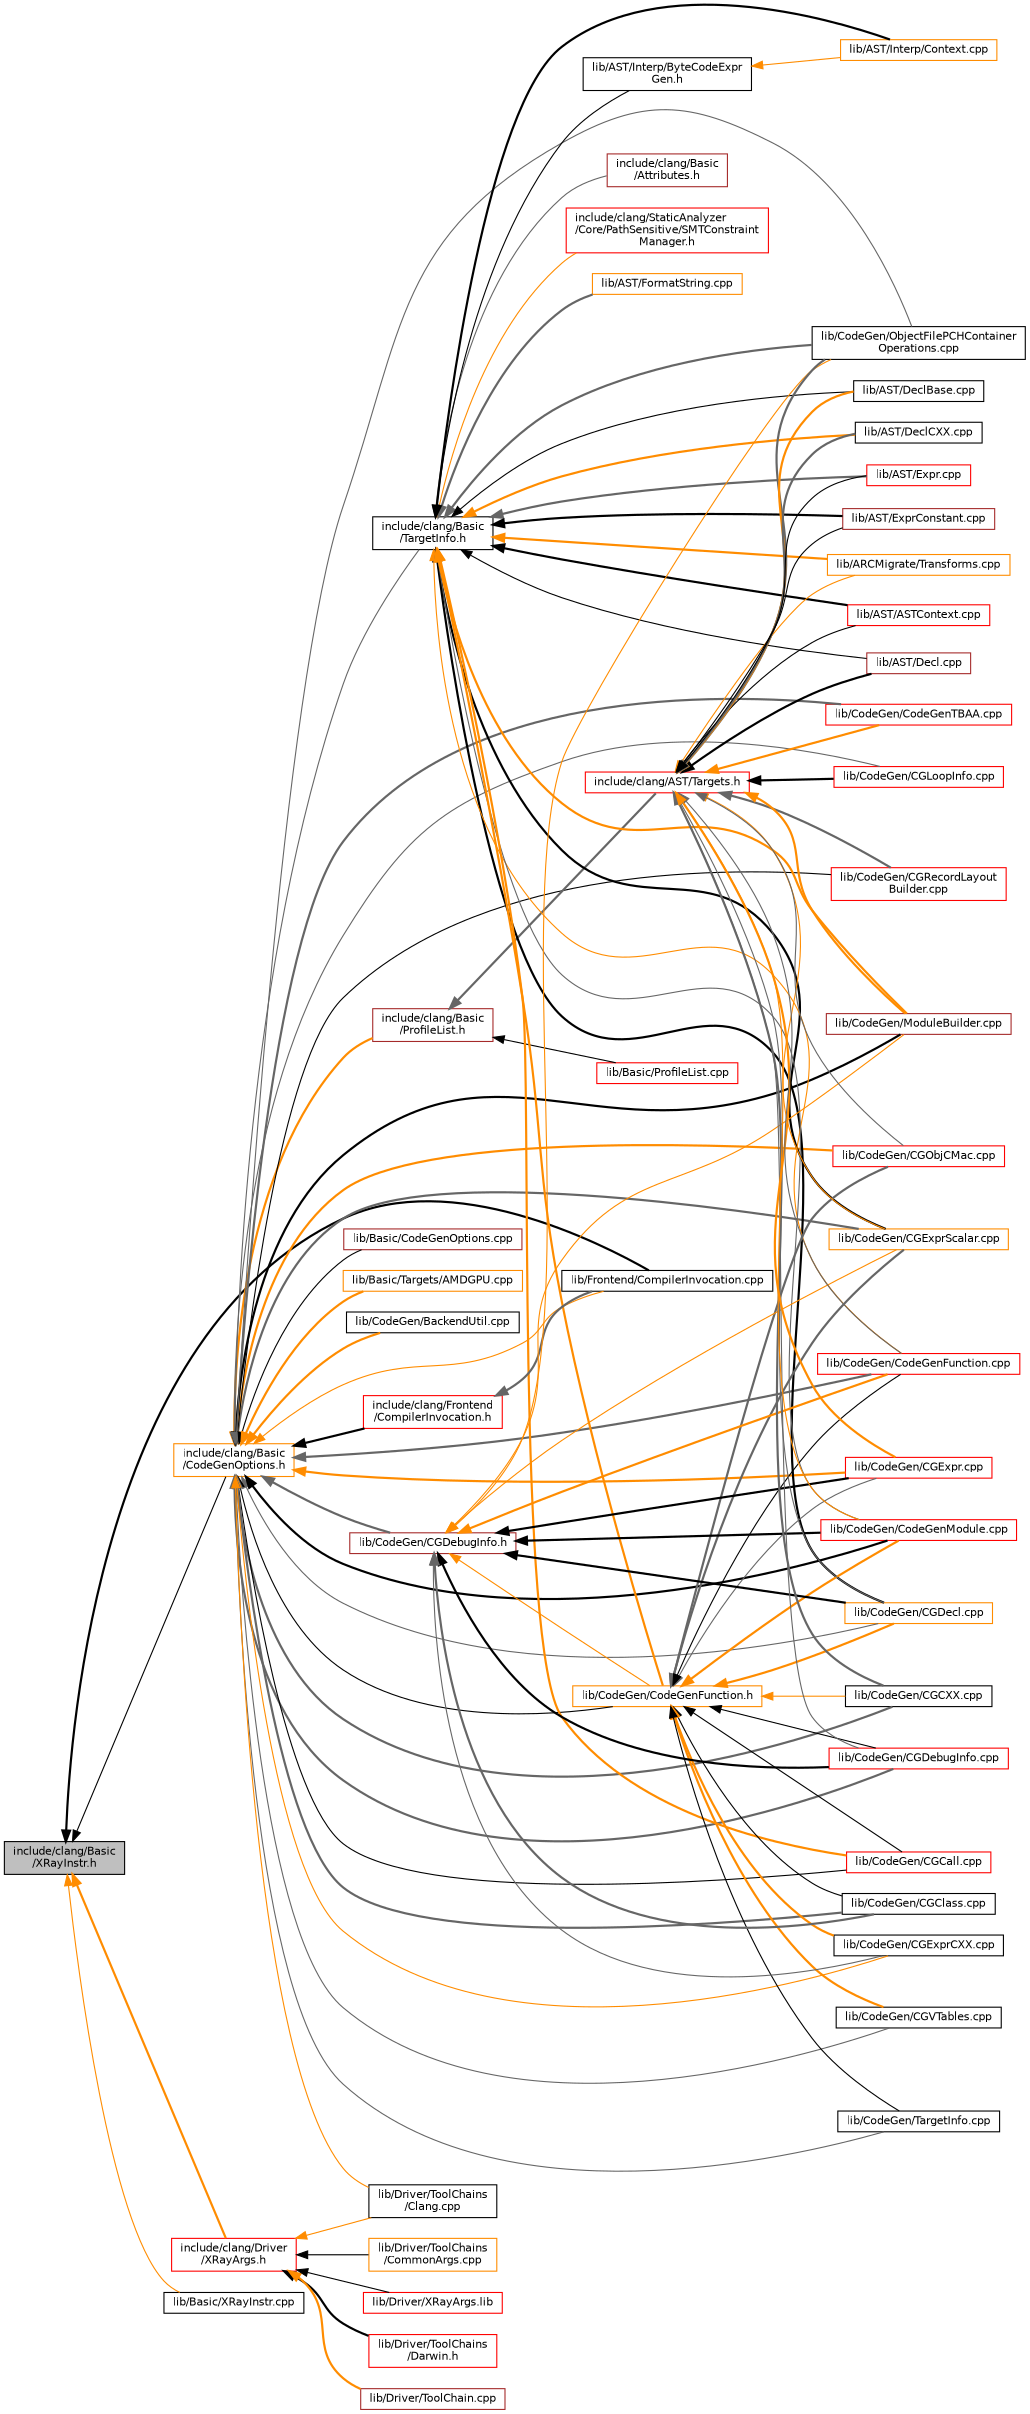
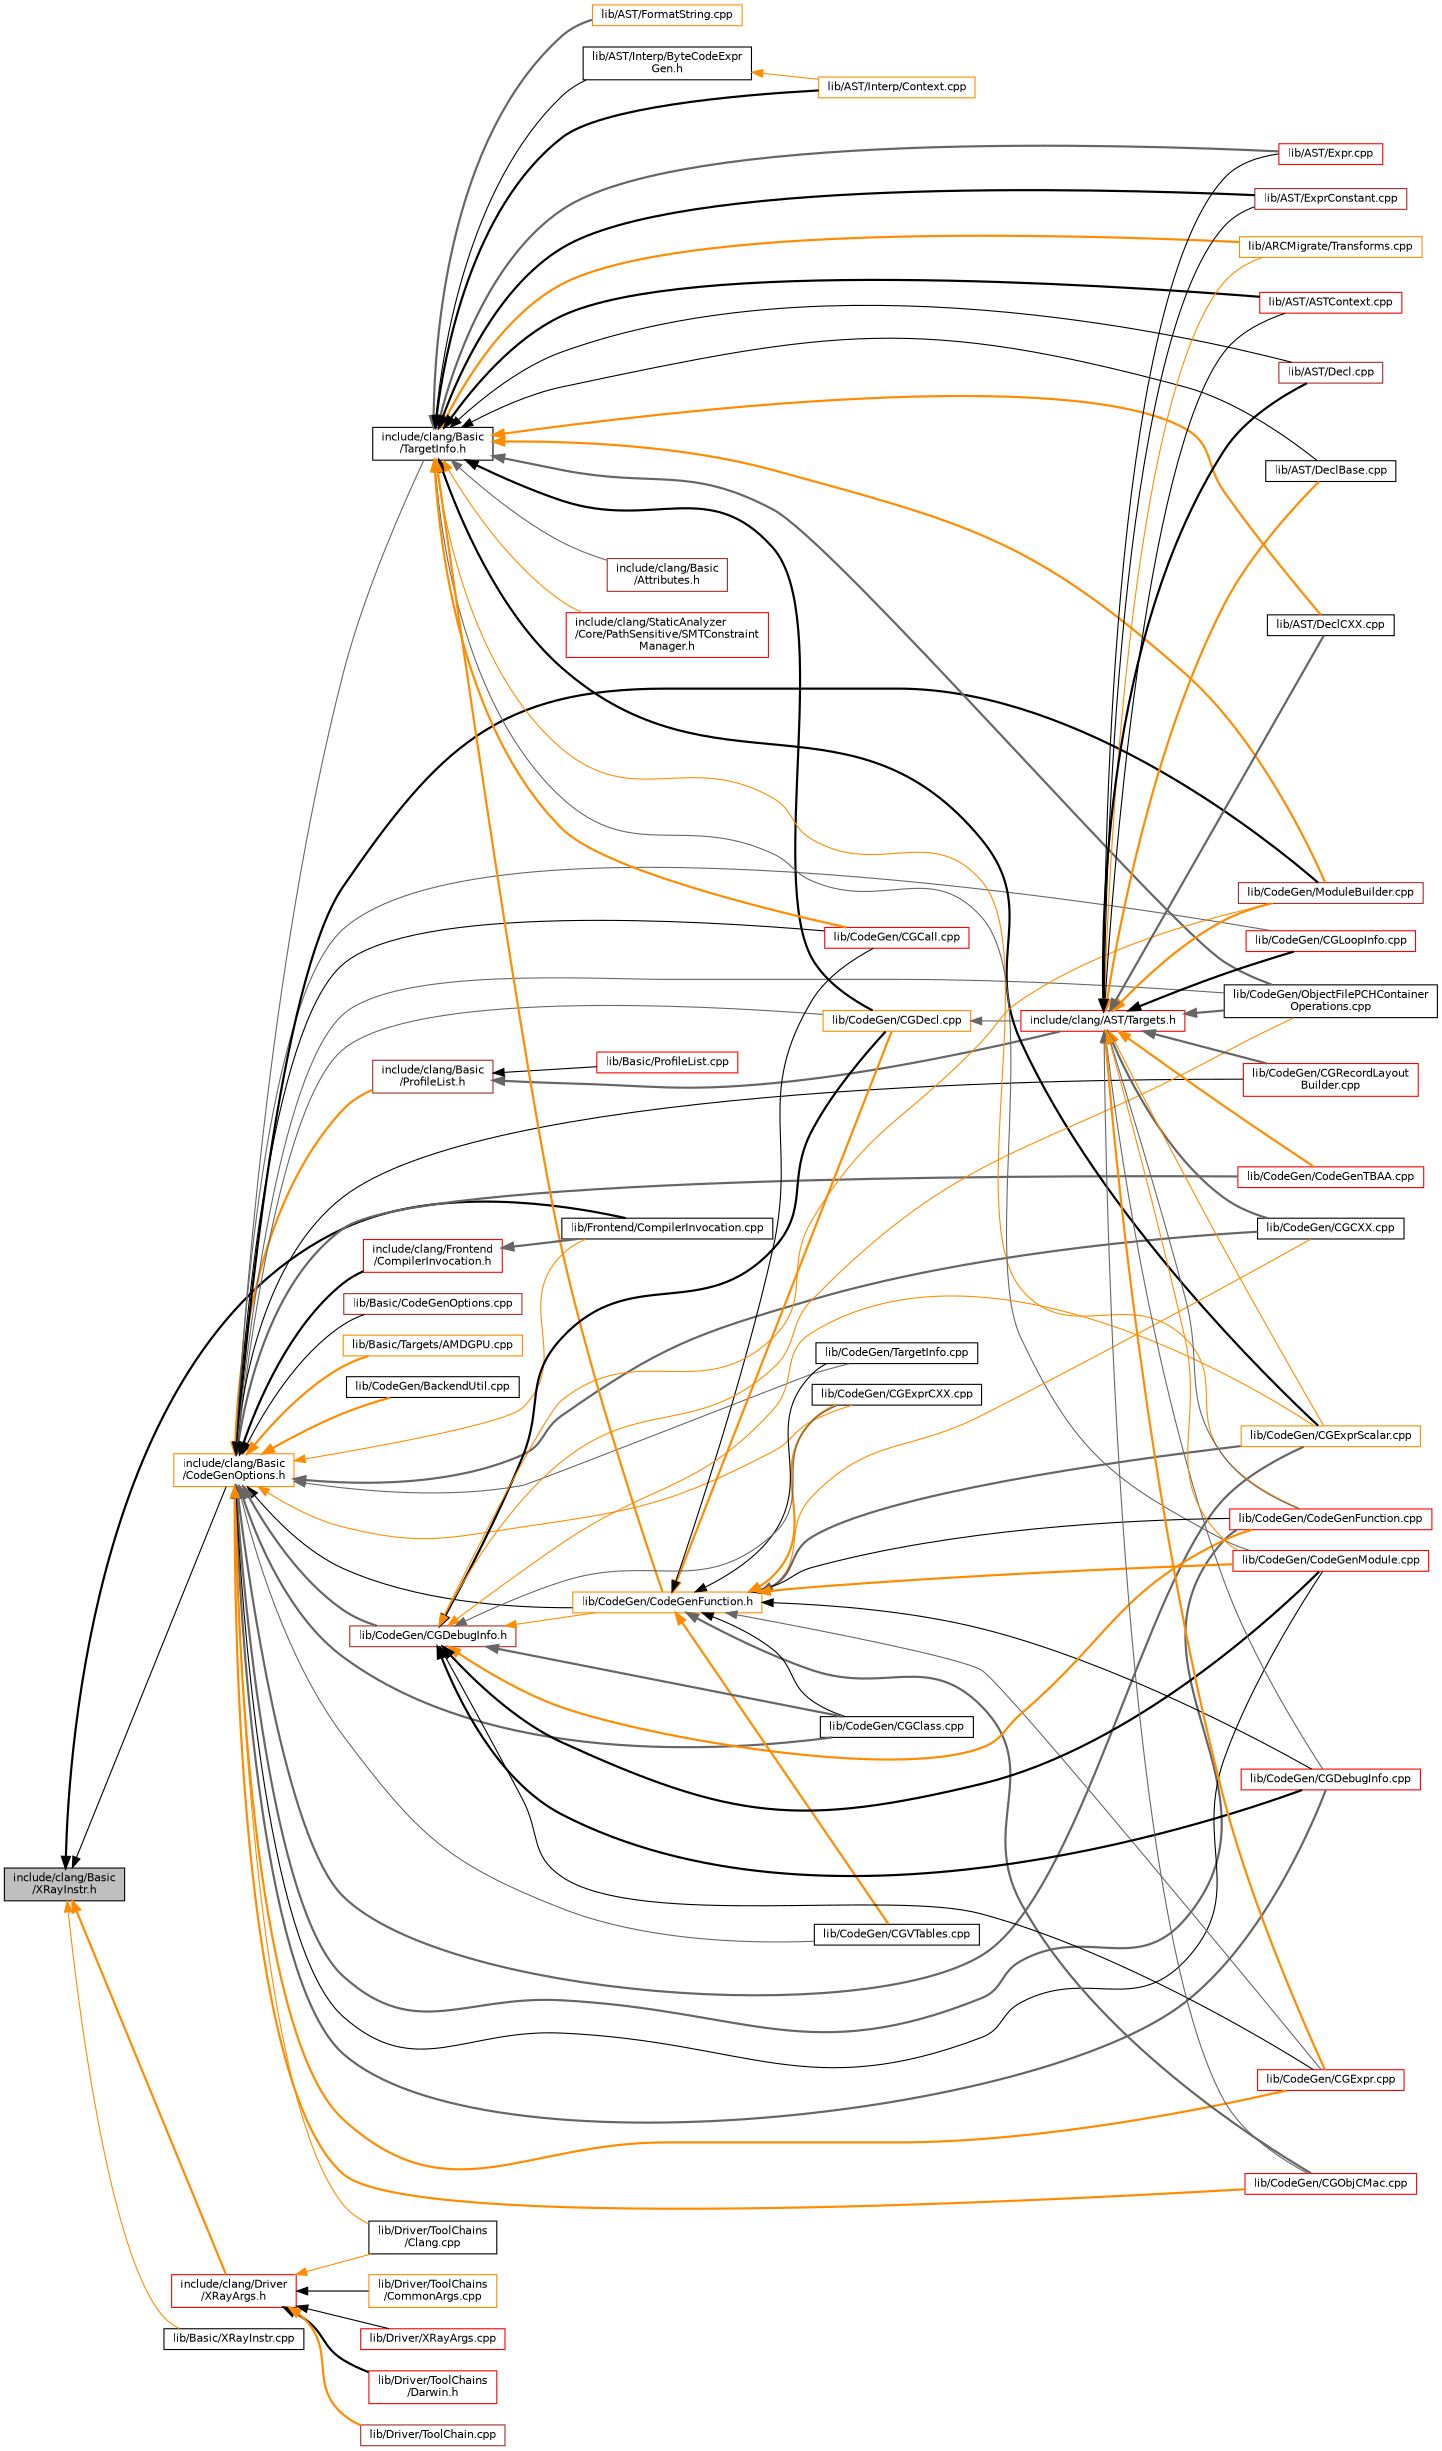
edge "lib/CodeGen/CGDecl.cpp" -> "include/clang/AST/Targets.h": reversed
edge "lib/CodeGen/CGExpr.cpp" -> "lib/CodeGen/CGDebugInfo.h": style bold -> solid
edge "lib/CodeGen/CodeGenModule.cpp" -> "include/clang/Basic /CodeGenOptions.h": style bold -> solid
node "lib/Driver/XRayArgs.lib": label "lib/Driver/XRayArgs.lib" -> "lib/Driver/XRayArgs.cpp"
